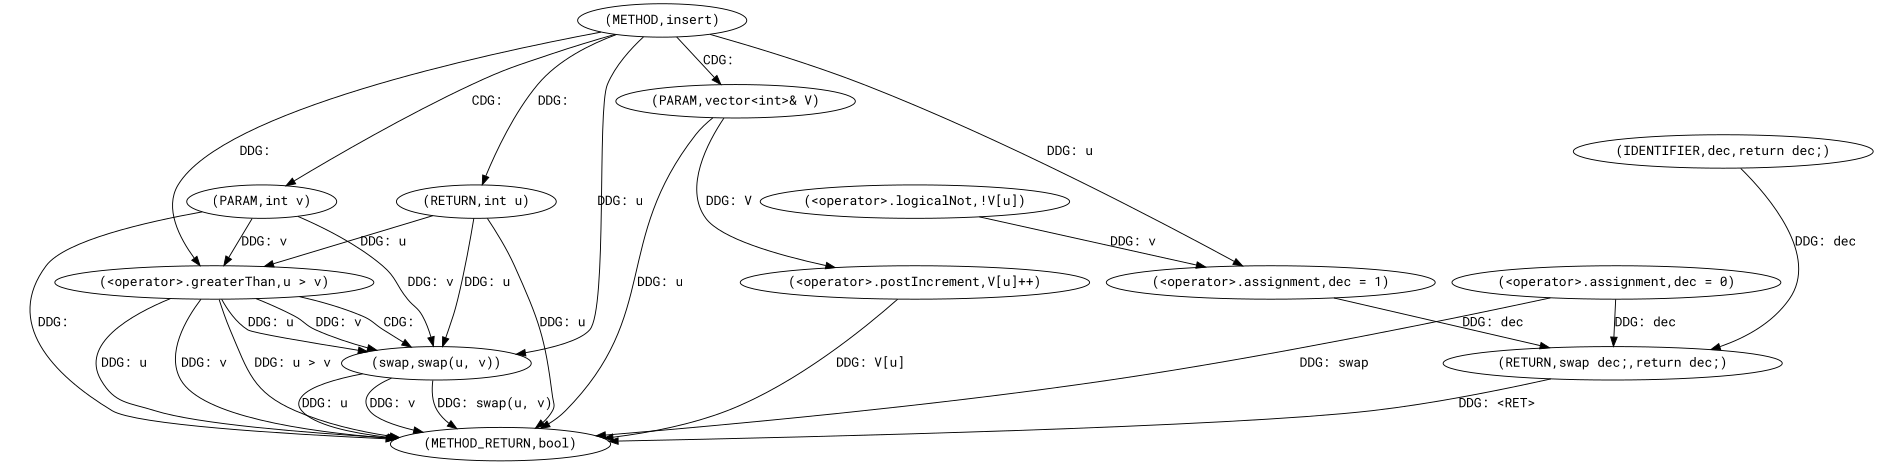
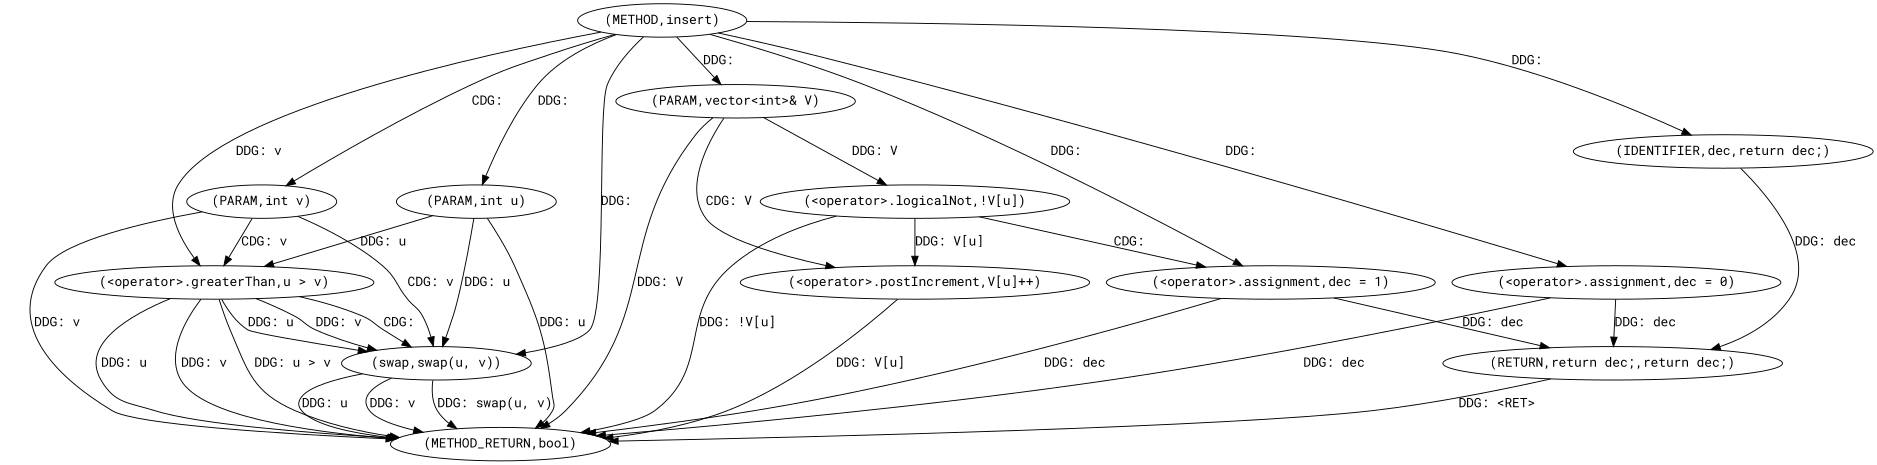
edge "(METHOD,insert)" -> "(IDENTIFIER,dec,return dec;)": added, label "DDG:"
edge "(METHOD,insert)" -> "(PARAM,vector<int>& V)": label "CDG: " -> "DDG: "
edge "(METHOD,insert)" -> "(<operator>.assignment,dec = 0)": added, label "DDG:"
edge "(PARAM,vector<int>& V)" -> "(<operator>.logicalNot,!V[u])": added, label "DDG: V"
edge "(METHOD,insert)" -> "(<operator>.greaterThan,u > v)": label "DDG: " -> "DDG: v"
edge "(METHOD,insert)" -> "(<operator>.assignment,dec = 1)": label "DDG: u" -> "DDG: "
node "(RETURN,int u)": label "(RETURN,int u)" -> "(PARAM,int u)"
edge "(METHOD,insert)" -> "(swap,swap(u, v))": label "DDG: u" -> "DDG: "
edge "(PARAM,vector<int>& V)" -> "(<operator>.postIncrement,V[u]++)": label "DDG: V" -> "CDG: V"
edge "(<operator>.logicalNot,!V[u])" -> "(<operator>.postIncrement,V[u]++)": added, label "DDG: V[u]"
edge "(PARAM,int v)" -> "(<operator>.greaterThan,u > v)": label "DDG: v" -> "CDG: v"
edge "(<operator>.logicalNot,!V[u])" -> "(<operator>.assignment,dec = 1)": label "DDG: v" -> "CDG: "
edge "(PARAM,int v)" -> "(swap,swap(u, v))": label "DDG: v" -> "CDG: v"
edge "(PARAM,vector<int>& V)" -> "(METHOD_RETURN,bool)": label "DDG: u" -> "DDG: V"
edge "(<operator>.logicalNot,!V[u])" -> "(METHOD_RETURN,bool)": added, label "DDG: !V[u]"
edge "(PARAM,int v)" -> "(METHOD_RETURN,bool)": label "DDG: " -> "DDG: v"
edge "(<operator>.assignment,dec = 0)" -> "(METHOD_RETURN,bool)": label "DDG: swap" -> "DDG: dec"
node "(RETURN,swap dec;,return dec;)": label "(RETURN,swap dec;,return dec;)" -> "(RETURN,return dec;,return dec;)"
edge "(<operator>.assignment,dec = 1)" -> "(METHOD_RETURN,bool)": added, label "DDG: dec"
